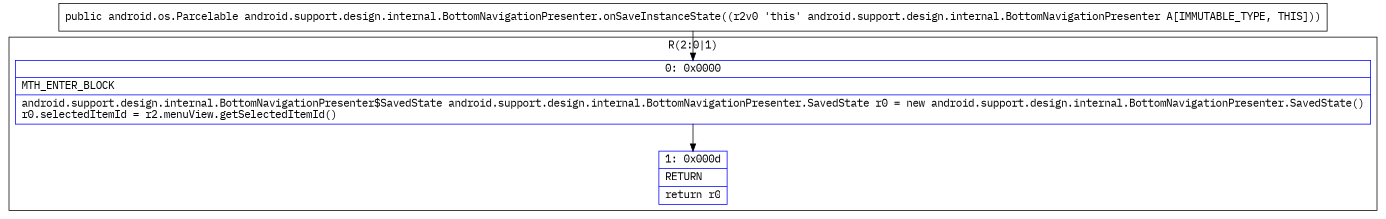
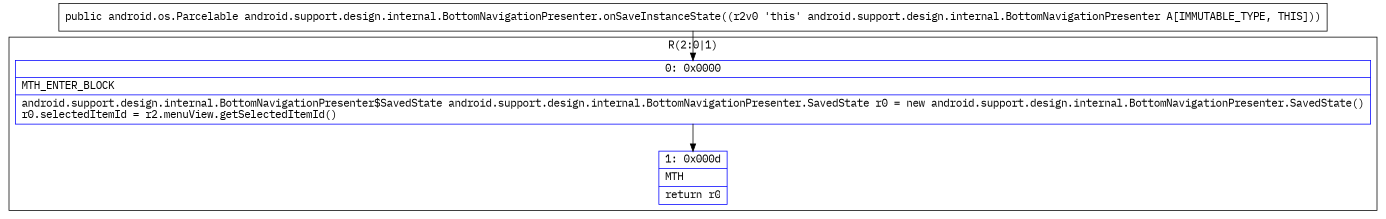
node "1: 0x000d": text "RETURN" -> "MTH"
